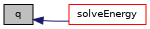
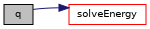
edge "solveEnergy" -> "q": reversed
